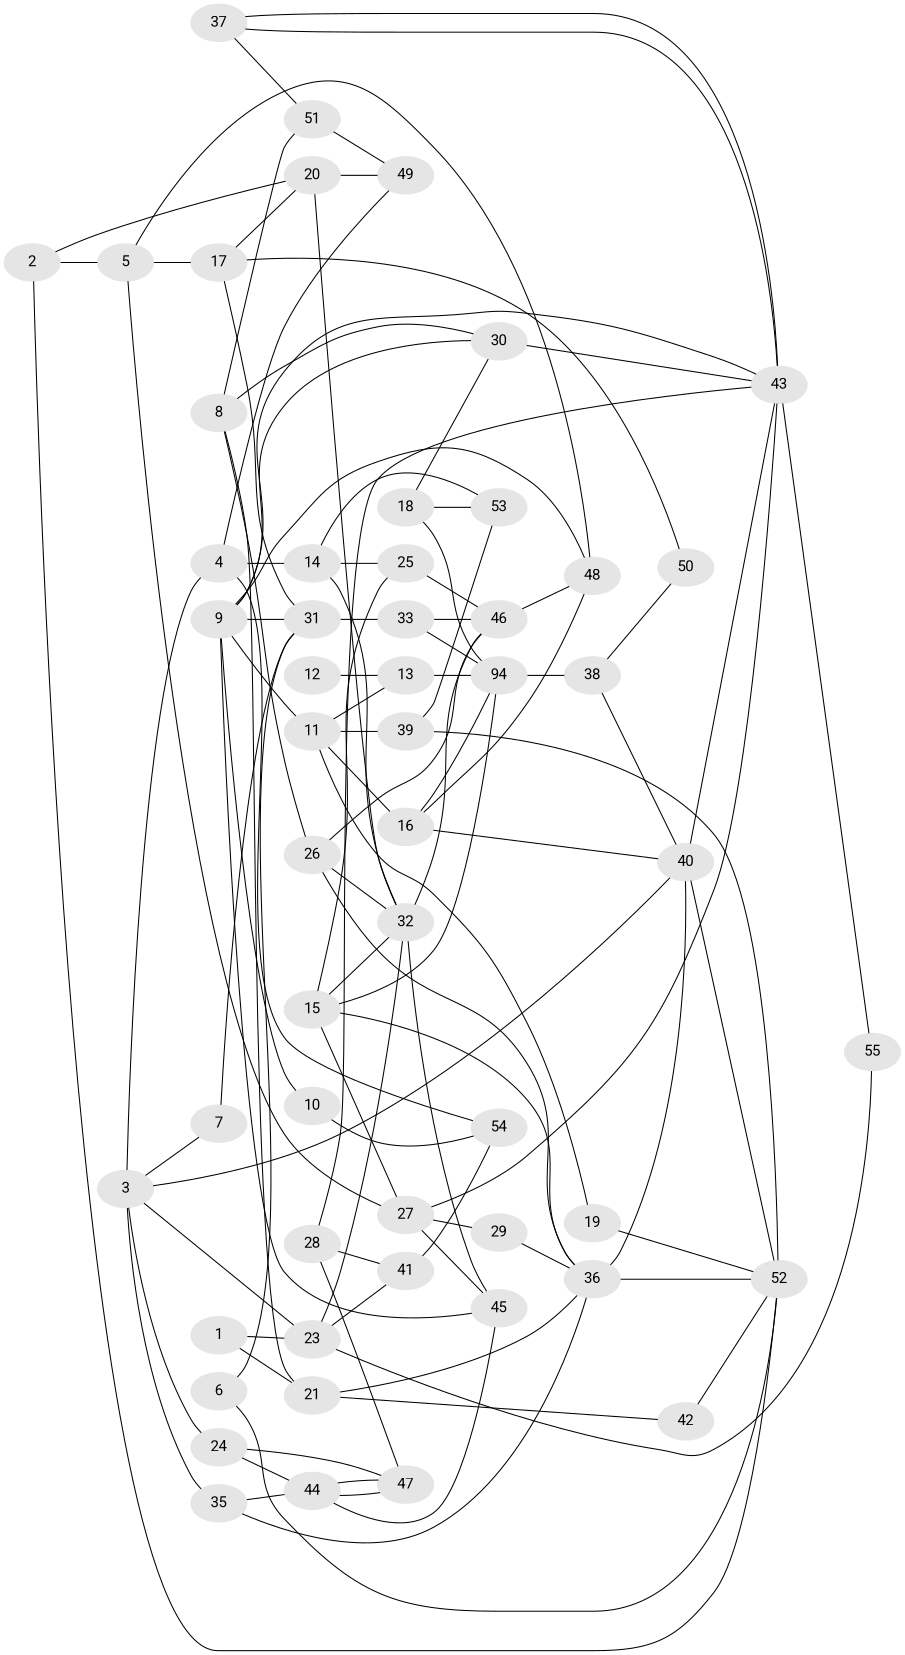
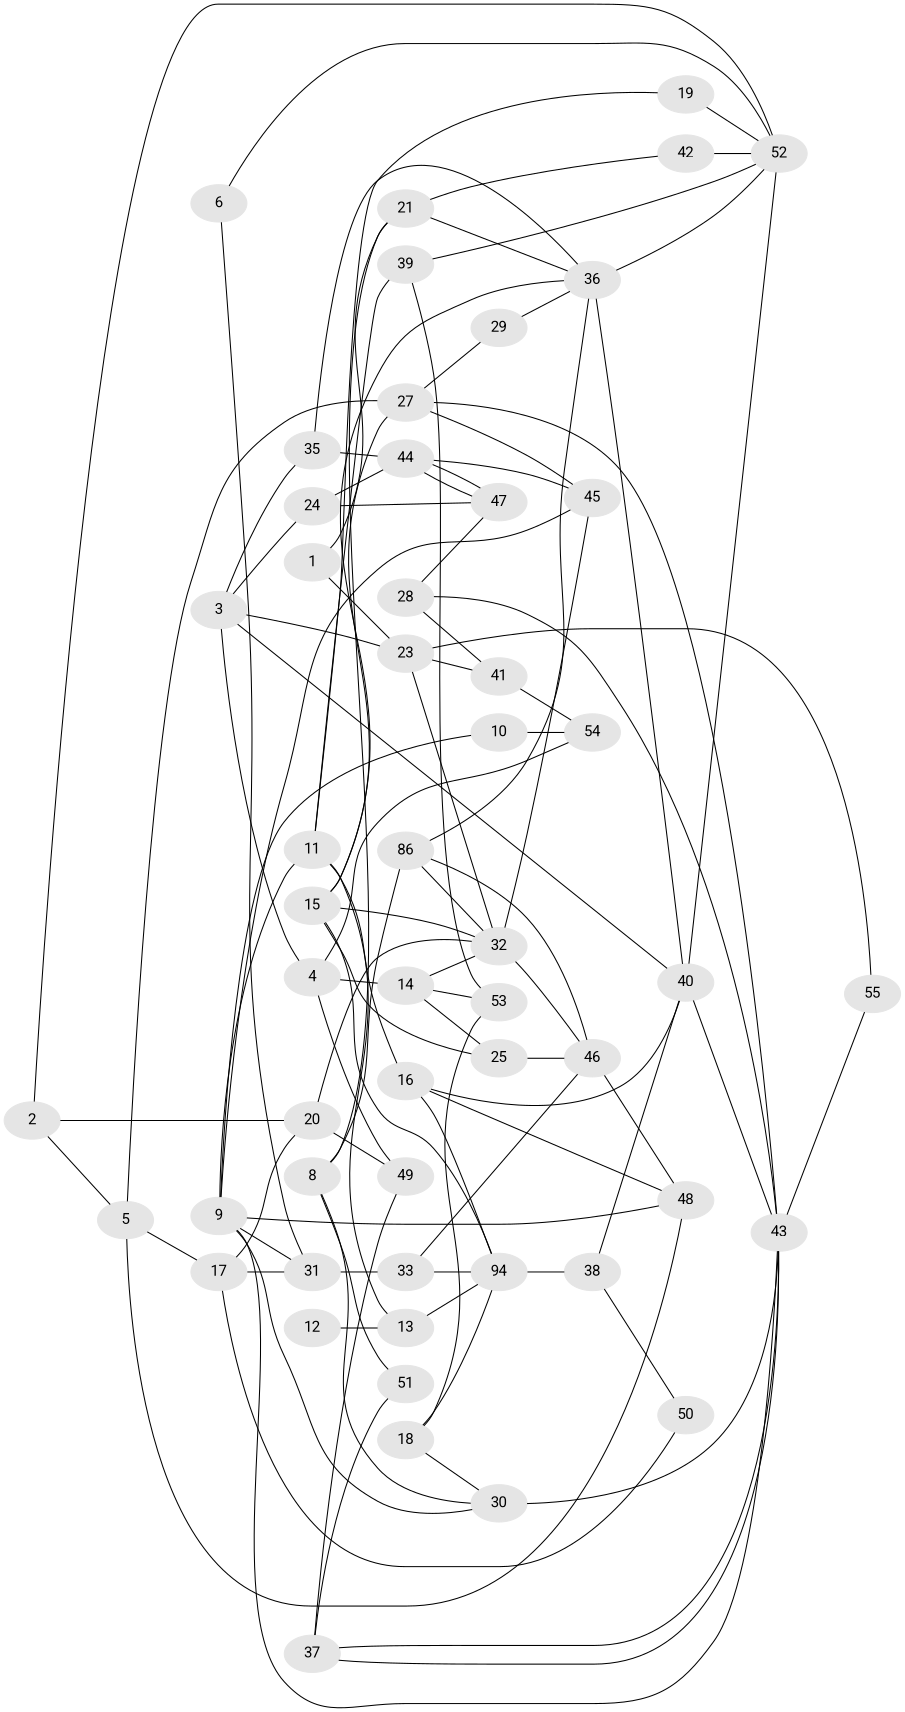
edge "51" -- "49": now "37" -- "49"
node "26": label "26" -> "86"
node "7": removed
